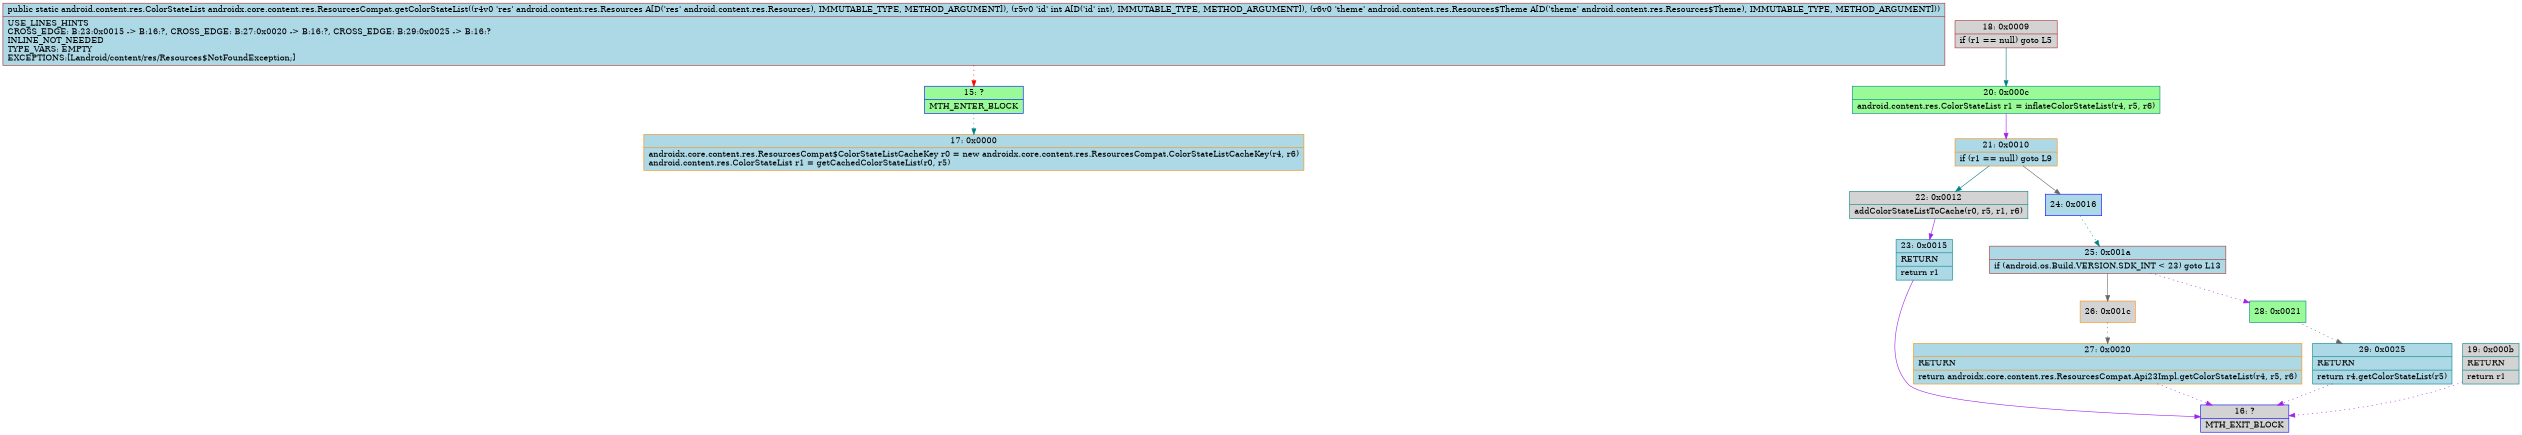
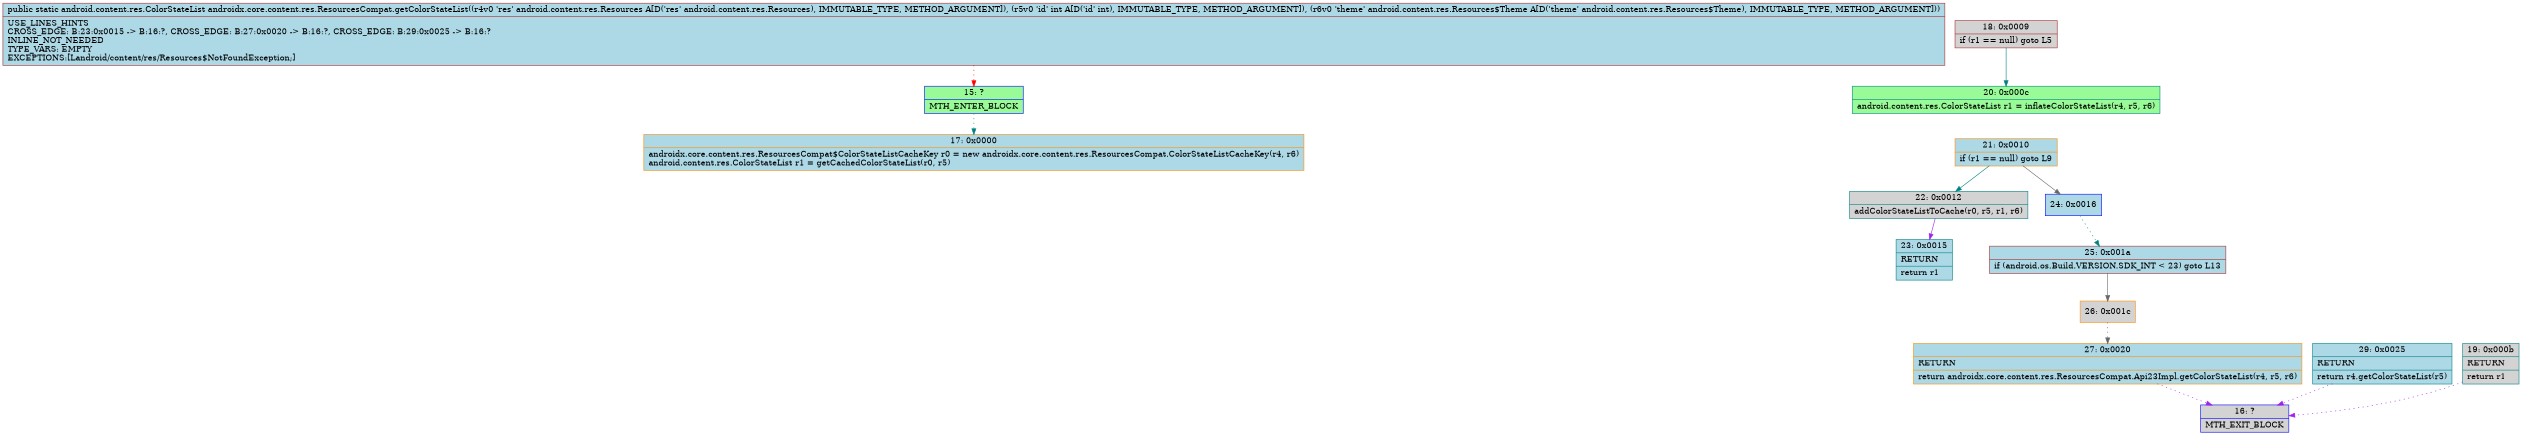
edge "20: 0x000c" -> "21: 0x0010": removed
node "28: 0x0021": removed
edge "23: 0x0015" -> "16: ?": removed
